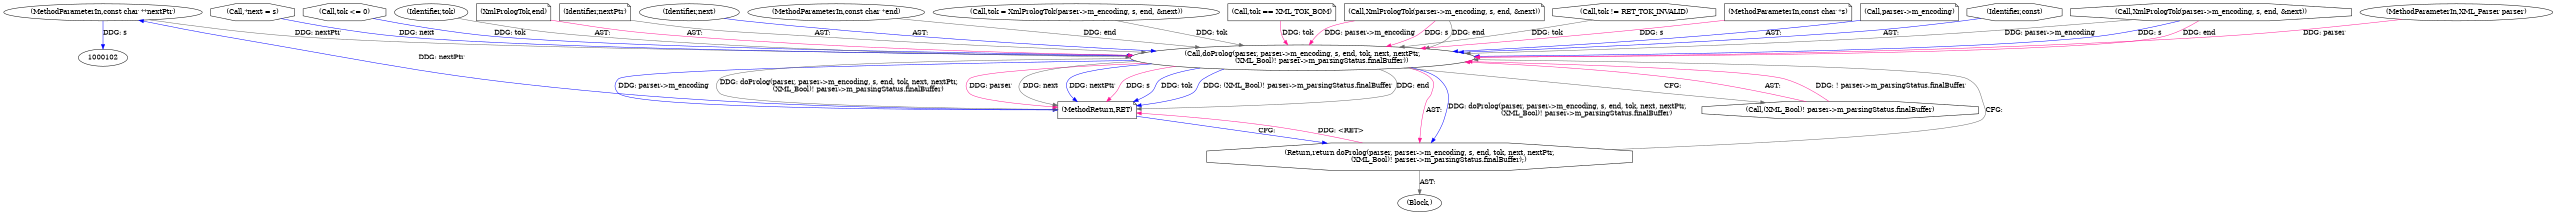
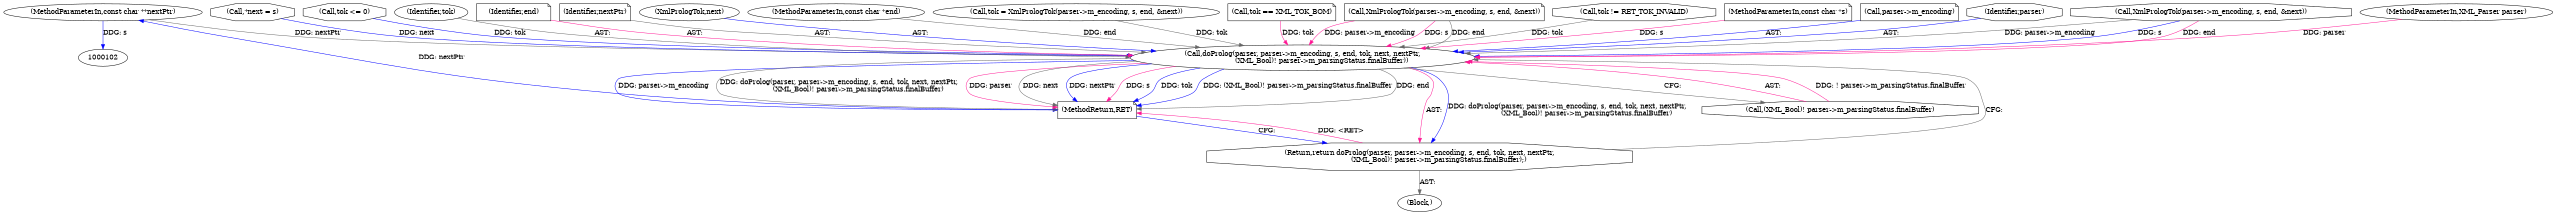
node "(XmlPrologTok,end)": label "(XmlPrologTok,end)" -> "(Identifier,end)"
node "(Identifier,next)": label "(Identifier,next)" -> "(XmlPrologTok,next)"
node "(Identifier,const)": label "(Identifier,const)" -> "(Identifier,parser)"
